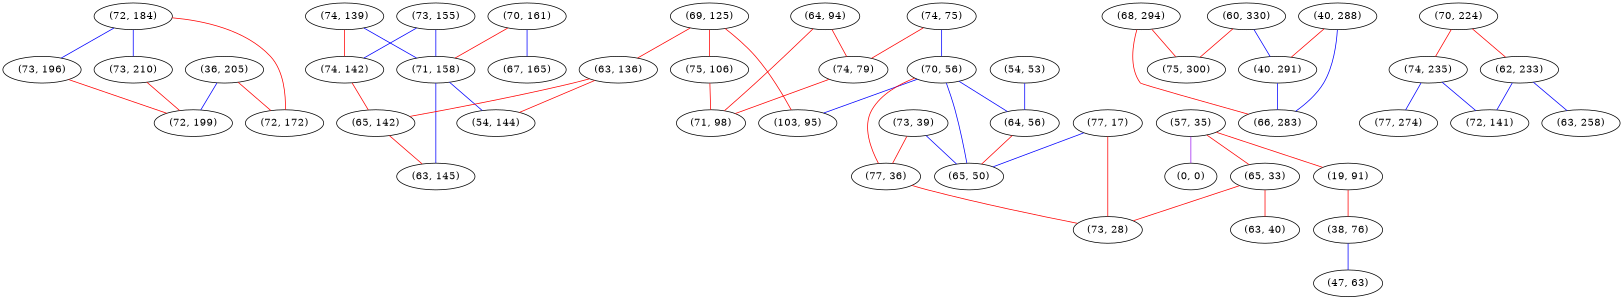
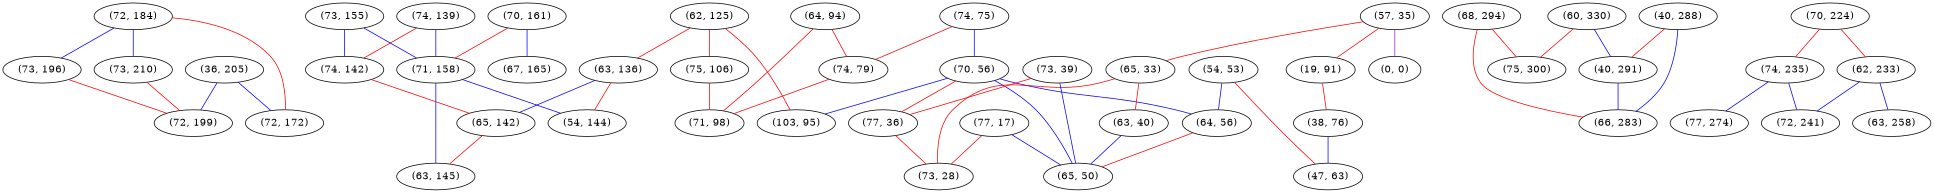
node "(69, 125)": label "(69, 125)" -> "(62, 125)"
edge "(36, 205)" -- "(72, 172)": color red -> blue
edge "(63, 136)" -- "(65, 142)": color red -> blue
node "(72, 141)": label "(72, 141)" -> "(72, 241)"
edge "(54, 53)" -- "(47, 63)": added
edge "(63, 40)" -- "(65, 50)": added
